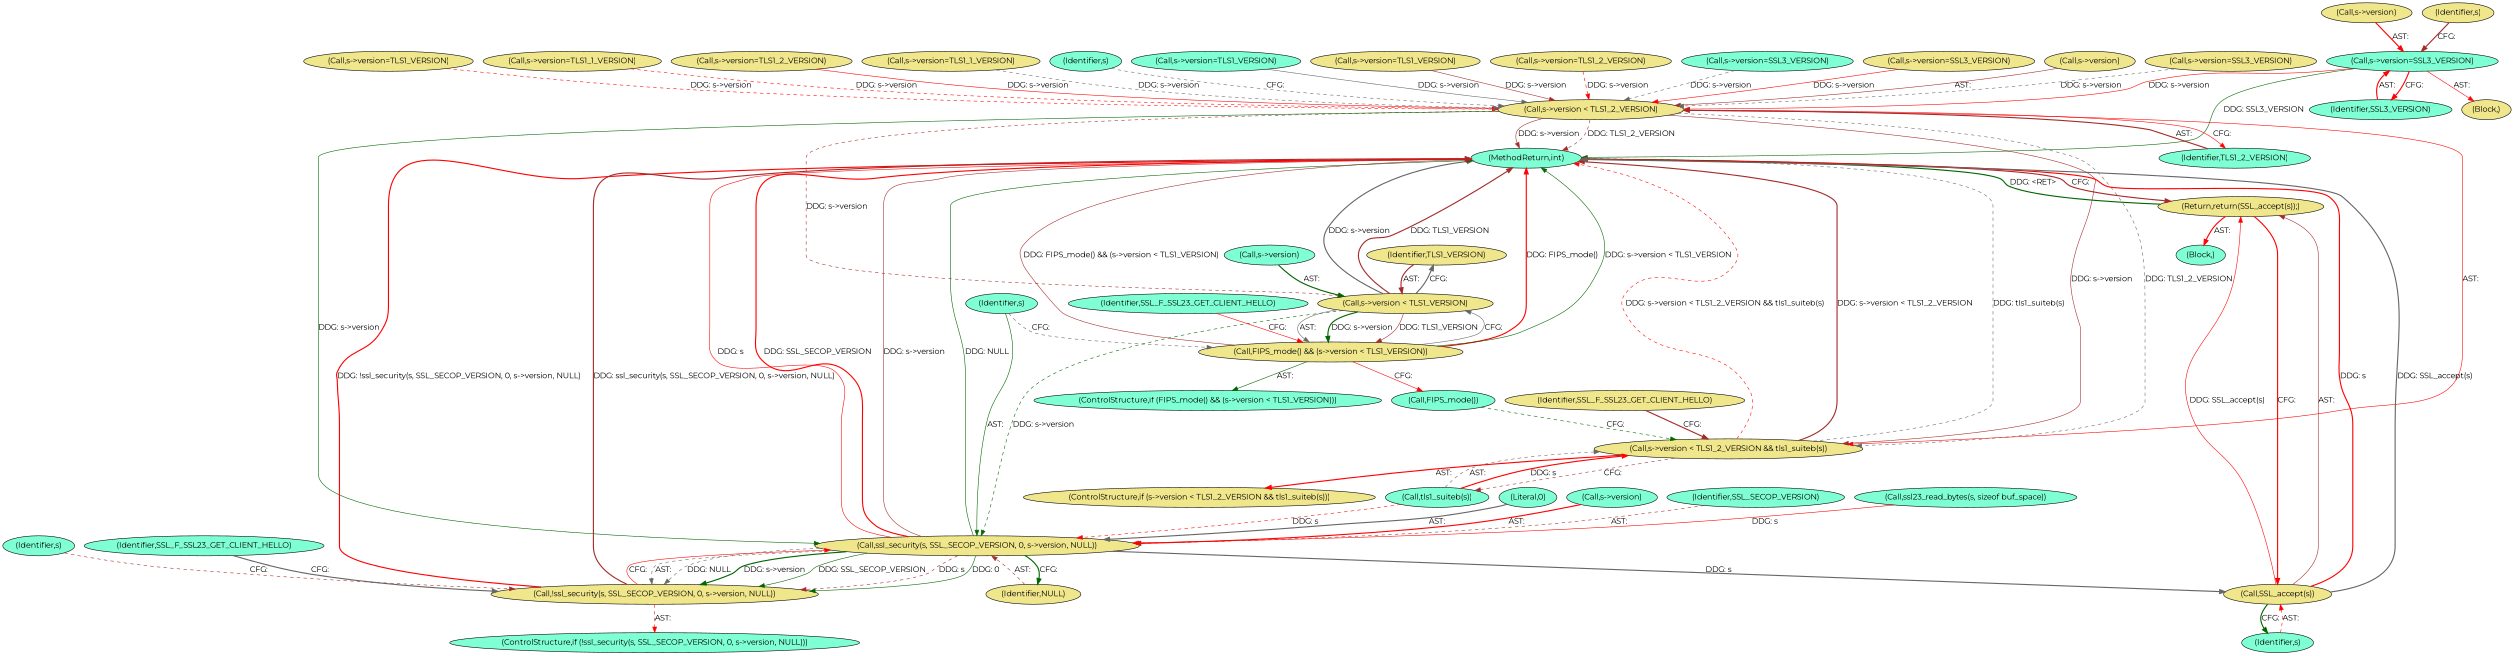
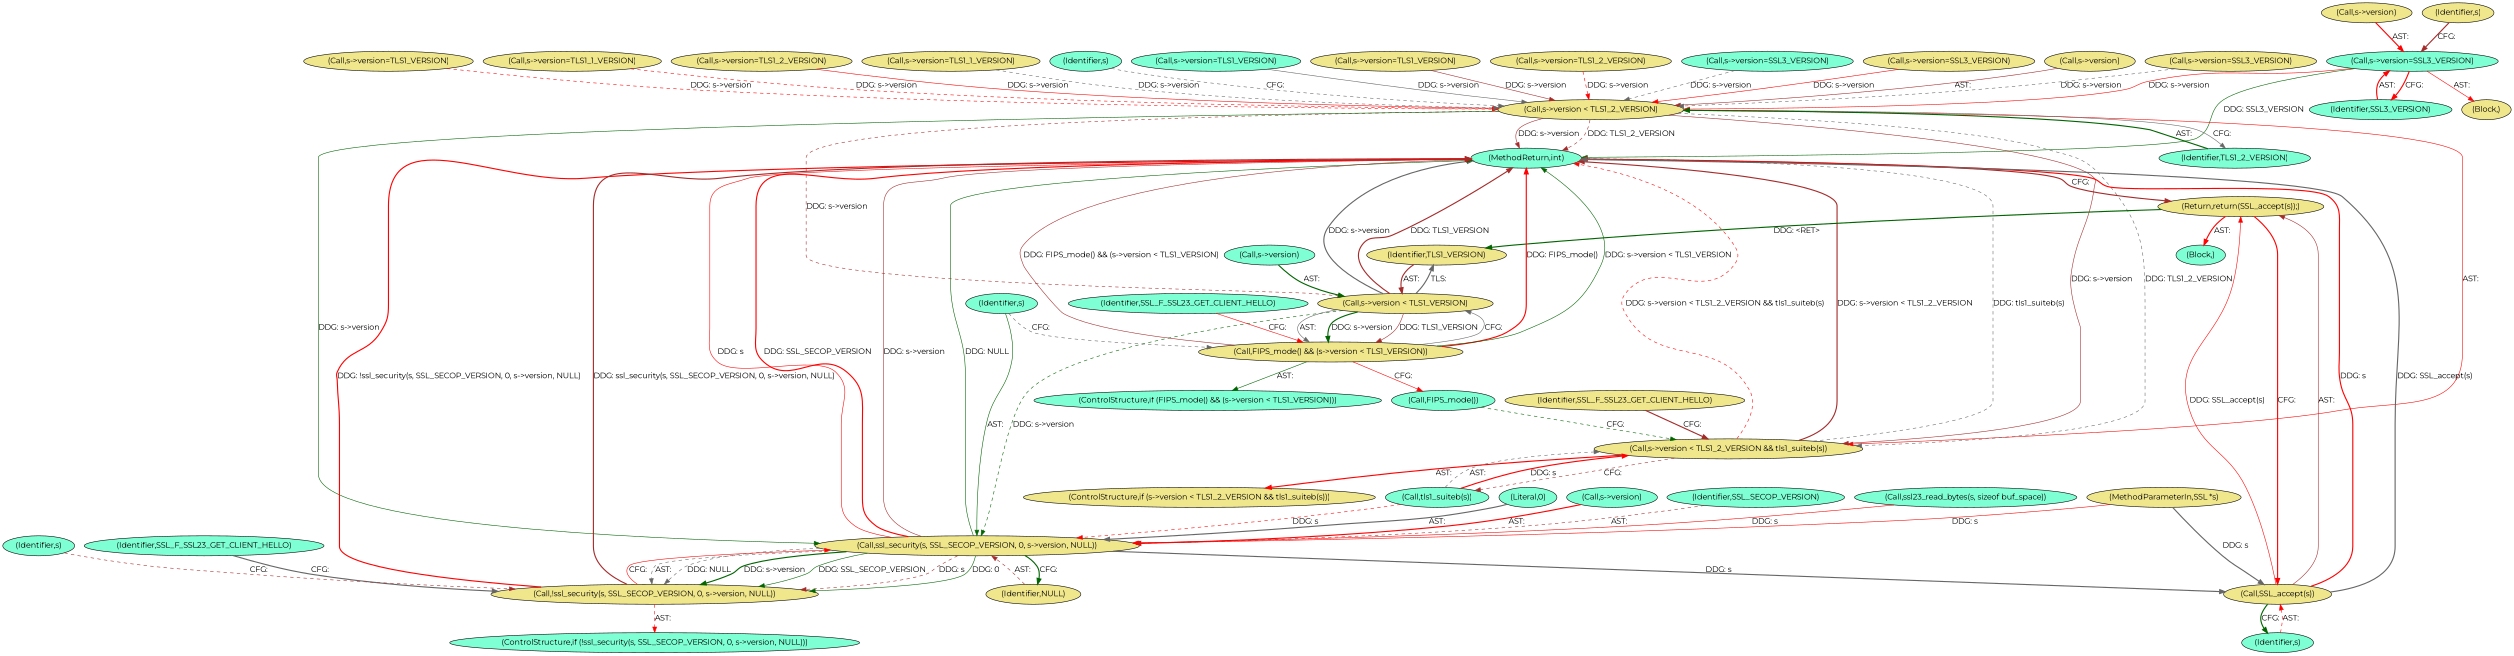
edge "(Call,s->version < TLS1_2_VERSION)" -> "(Identifier,TLS1_2_VERSION)": color red -> gray40
edge "(Identifier,TLS1_2_VERSION)" -> "(Call,s->version < TLS1_2_VERSION)": color brown -> darkgreen
edge "(Return,return(SSL_accept(s));)" -> "(MethodReturn,int)": now "(Return,return(SSL_accept(s));)" -> "(Identifier,TLS1_VERSION)"
edge "(Call,s->version < TLS1_VERSION)" -> "(Identifier,TLS1_VERSION)": label "CFG: " -> "TLS: "
node "(MethodParameterIn,SSL *s)": added
